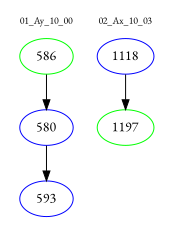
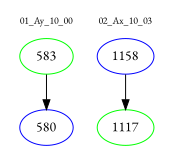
node "586": label "586" -> "583"
node "1118": label "1118" -> "1158"
node "1197": label "1197" -> "1117"
node "593": removed
